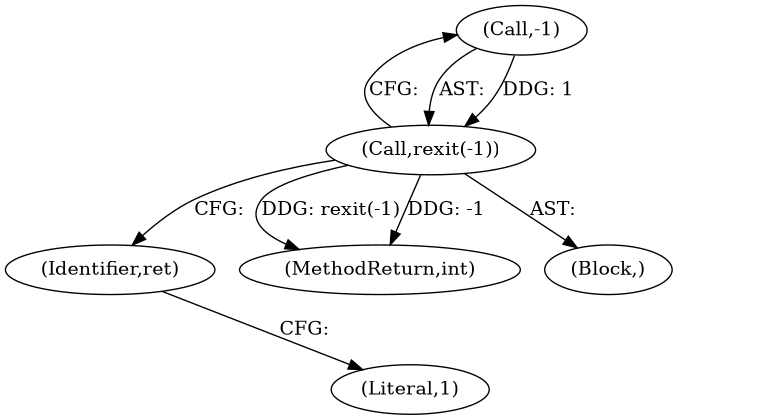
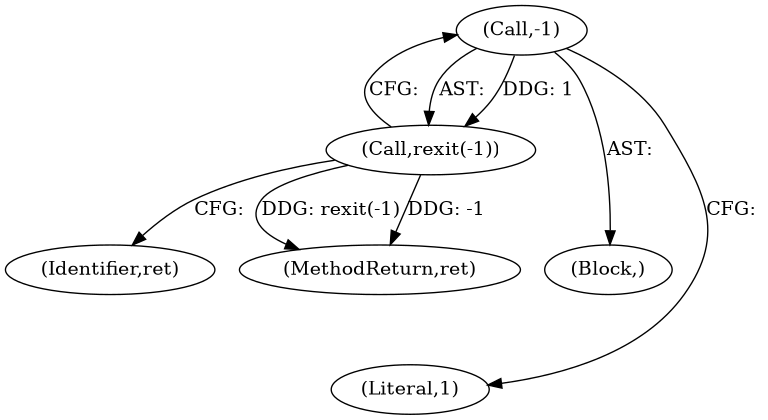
edge "(Call,rexit(-1))" -> "(Block,)": now "(Call,-1)" -> "(Block,)"
node "(MethodReturn,int)": label "(MethodReturn,int)" -> "(MethodReturn,ret)"
edge "(Identifier,ret)" -> "(Literal,1)": now "(Call,-1)" -> "(Literal,1)"
